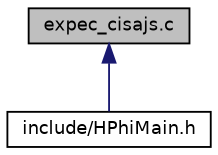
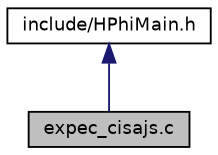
edge "include/HPhiMain.h" -> "expec_cisajs.c": reversed
